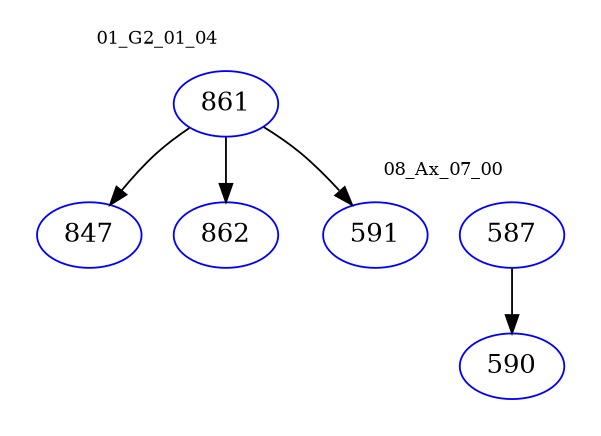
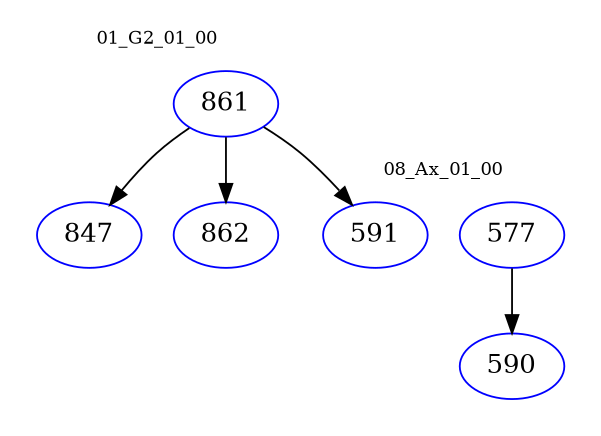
cluster "01_G2_01_04": label "01_G2_01_04" -> "01_G2_01_00"
cluster "08_Ax_07_00": label "08_Ax_07_00" -> "08_Ax_01_00"
node "587": label "587" -> "577"
